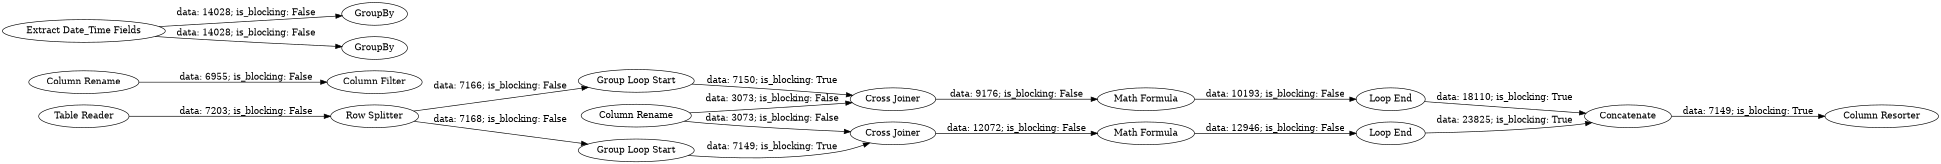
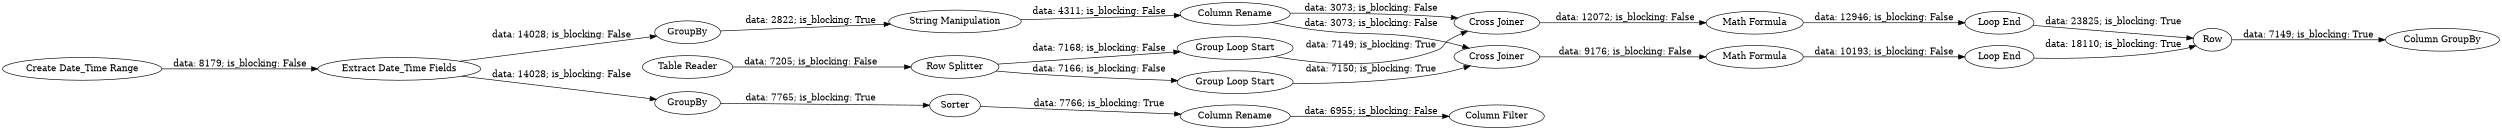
node "String Manipulation": added
node "Create Date_Time Range": added
node "Sorter": added
edge "Table Reader" -> "Row Splitter": label "data: 7203; is_blocking: False" -> "data: 7205; is_blocking: False"
node "Concatenate": label "Concatenate" -> "Row"
node "Column Resorter": label "Column Resorter" -> "Column GroupBy"
